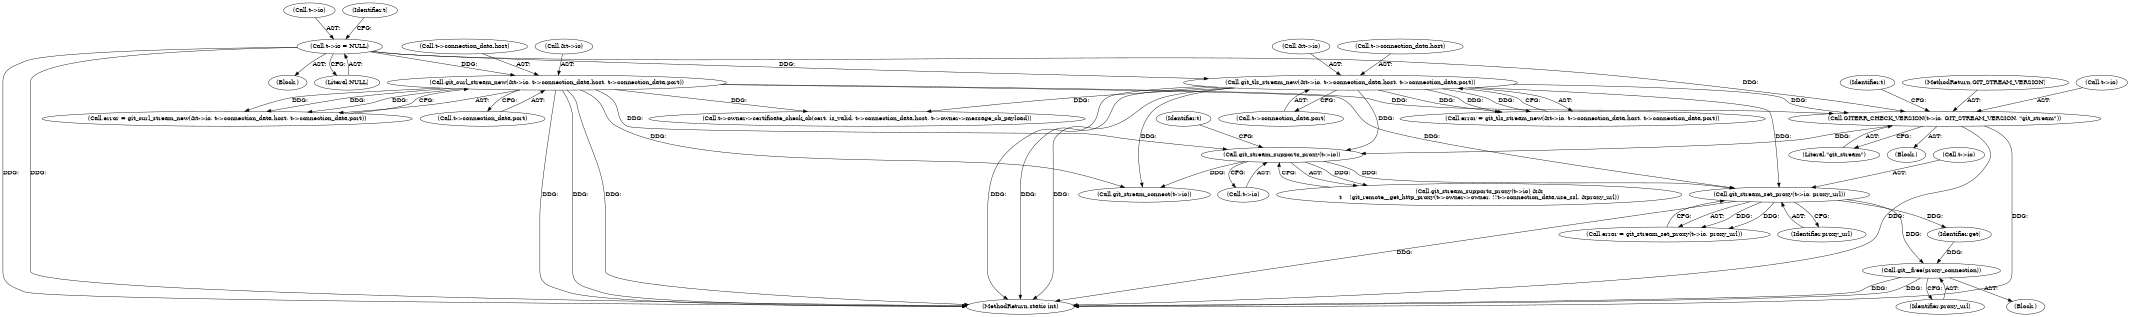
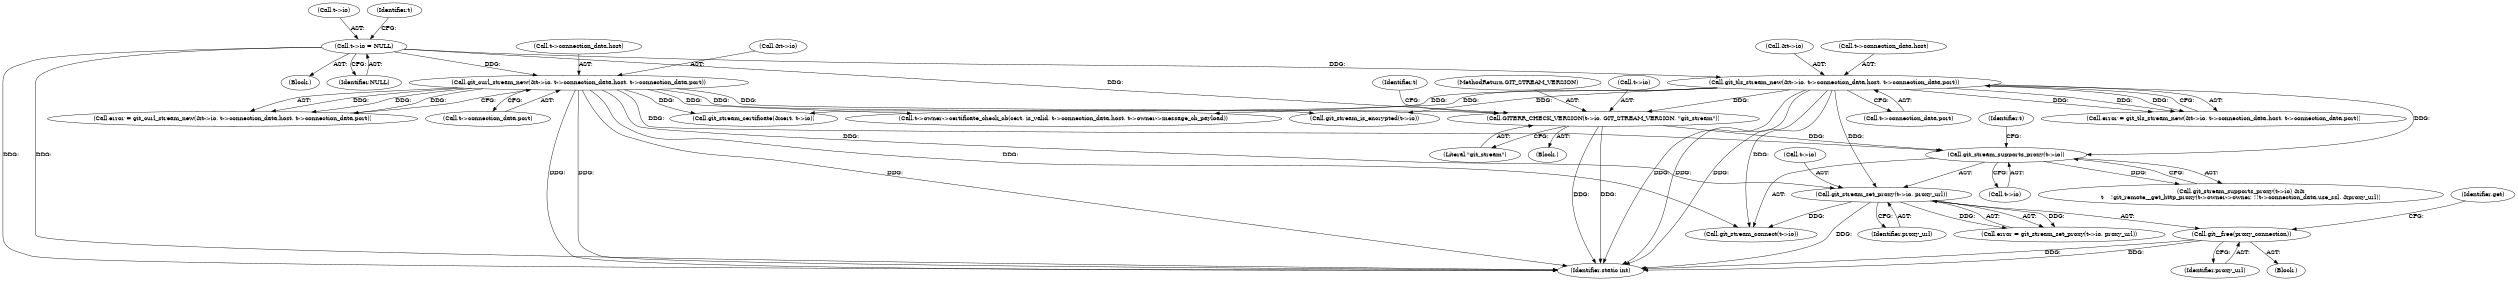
node "(Literal,NULL)": label "(Literal,NULL)" -> "(Identifier,NULL)"
node "(Call,git_stream_certificate(&cert, t->io))": added
node "(Call,git_stream_is_encrypted(t->io))": added
edge "(Call,git_stream_supports_proxy(t->io))" -> "(Call,git_stream_connect(t->io))": label "DDG: " -> "AST: "
edge "(Call,git_stream_supports_proxy(t->io))" -> "(Call,git_stream_set_proxy(t->io, proxy_url))": label "DDG: " -> "AST: "
edge "(Call,git_stream_set_proxy(t->io, proxy_url))" -> "(Identifier,get)": now "(Call,git_stream_set_proxy(t->io, proxy_url))" -> "(Call,git_stream_connect(t->io))"
edge "(Call,error = git_stream_set_proxy(t->io, proxy_url))" -> "(Call,git_stream_set_proxy(t->io, proxy_url))": label "CFG: " -> "AST: "
edge "(Call,git_stream_set_proxy(t->io, proxy_url))" -> "(Call,git__free(proxy_connection))": label "DDG: " -> "AST: "
edge "(Identifier,get)" -> "(Call,git__free(proxy_connection))": label "DDG: " -> "CFG: "
node "(MethodReturn,static int)": label "(MethodReturn,static int)" -> "(Identifier,static int)"
